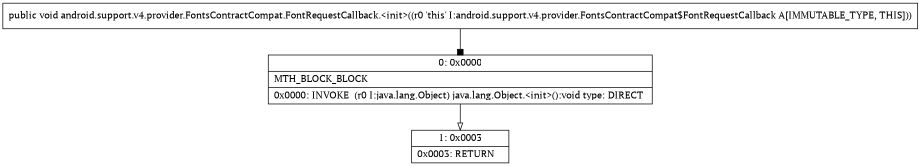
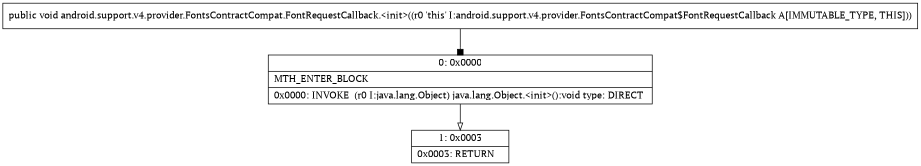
node "0: 0x0000": text "MTH_BLOCK_BLOCK" -> "MTH_ENTER_BLOCK"
